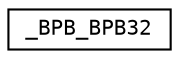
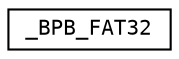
node "_BPB_BPB32": label "_BPB_BPB32" -> "_BPB_FAT32"
